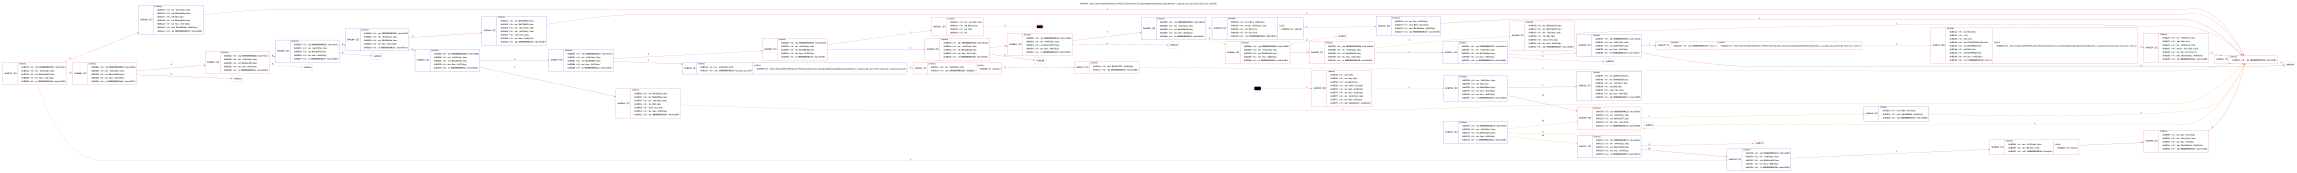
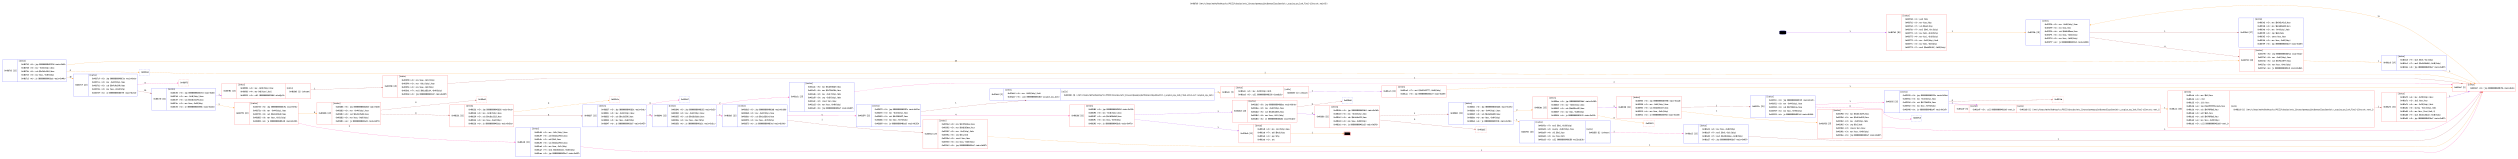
edge "0x401be7 [5]" -> "0x40194e": now "0x401be7 [5]" -> "0x401786 [23]"
edge "0x4017f5 [22]" -> "0x4017df [22]": reversed
